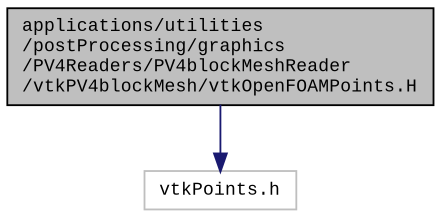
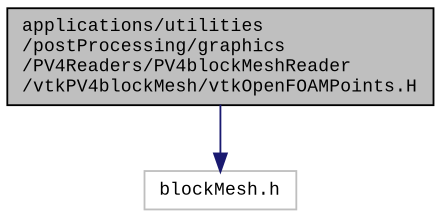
node "vtkPoints.h": label "vtkPoints.h" -> "blockMesh.h"
